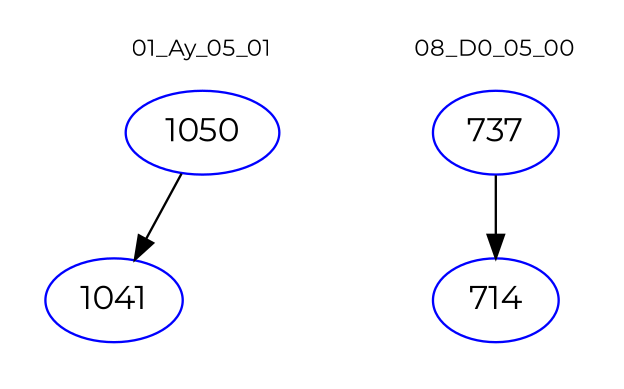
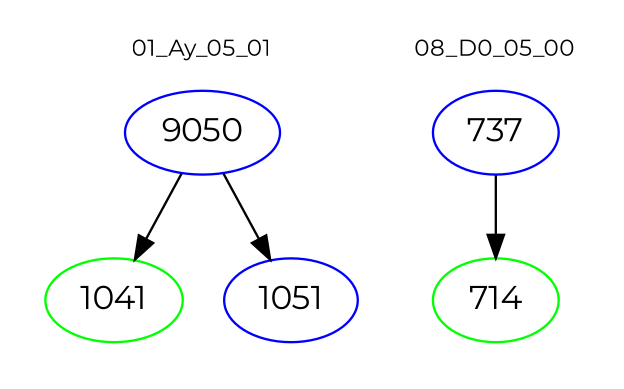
node "1050": label "1050" -> "9050"
node "1041": color blue -> green
node "1051": added
node "714": color blue -> green
